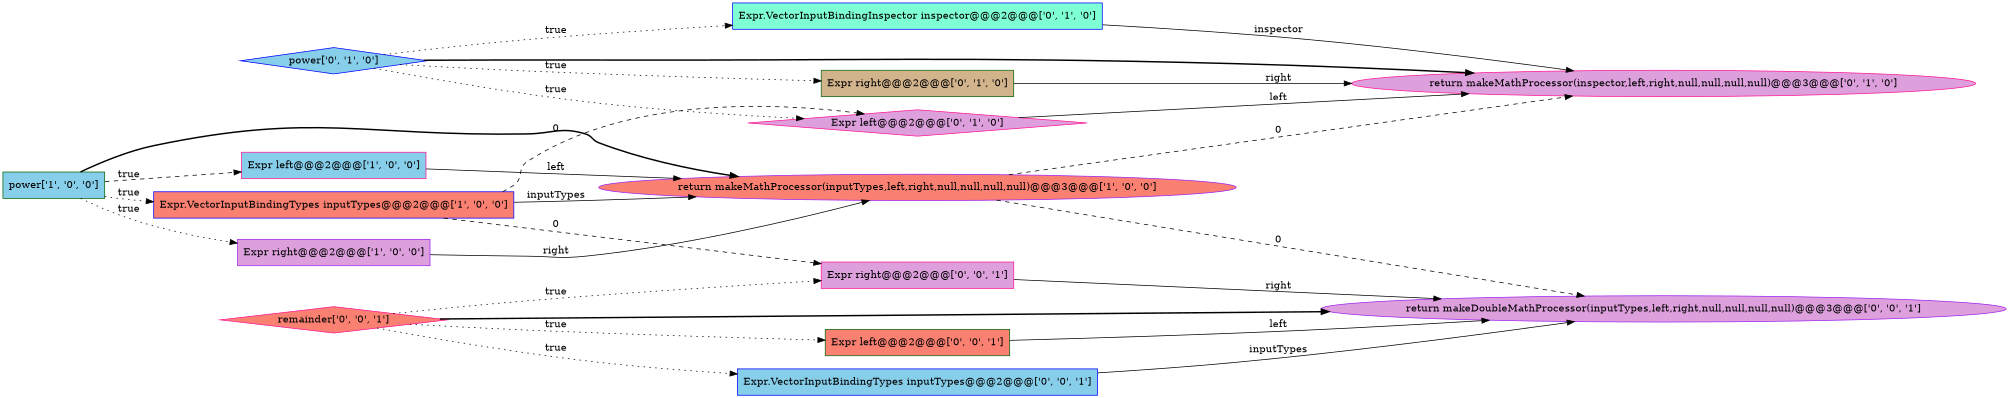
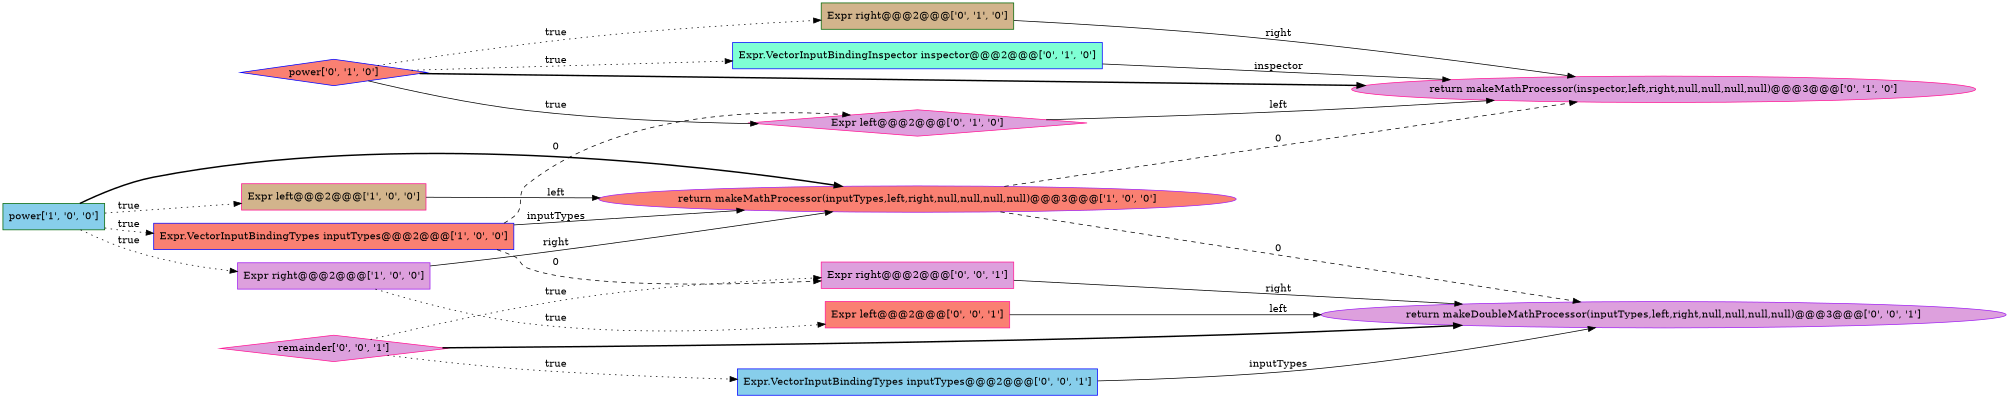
node "power['0', '1', '0']": fillcolor skyblue -> salmon
edge "power['0', '1', '0']" -> "Expr left@@@2@@@['0', '1', '0']": style dotted -> solid
node "Expr left@@@2@@@['1', '0', '0']": fillcolor skyblue -> tan
edge "power['1', '0', '0']" -> "Expr left@@@2@@@['1', '0', '0']": style dashed -> dotted
node "remainder['0', '0', '1']": fillcolor salmon -> plum
edge "remainder['0', '0', '1']" -> "Expr left@@@2@@@['0', '0', '1']": now "Expr right@@@2@@@['1', '0', '0']" -> "Expr left@@@2@@@['0', '0', '1']"
node "Expr left@@@2@@@['0', '0', '1']": color darkgreen -> deeppink
